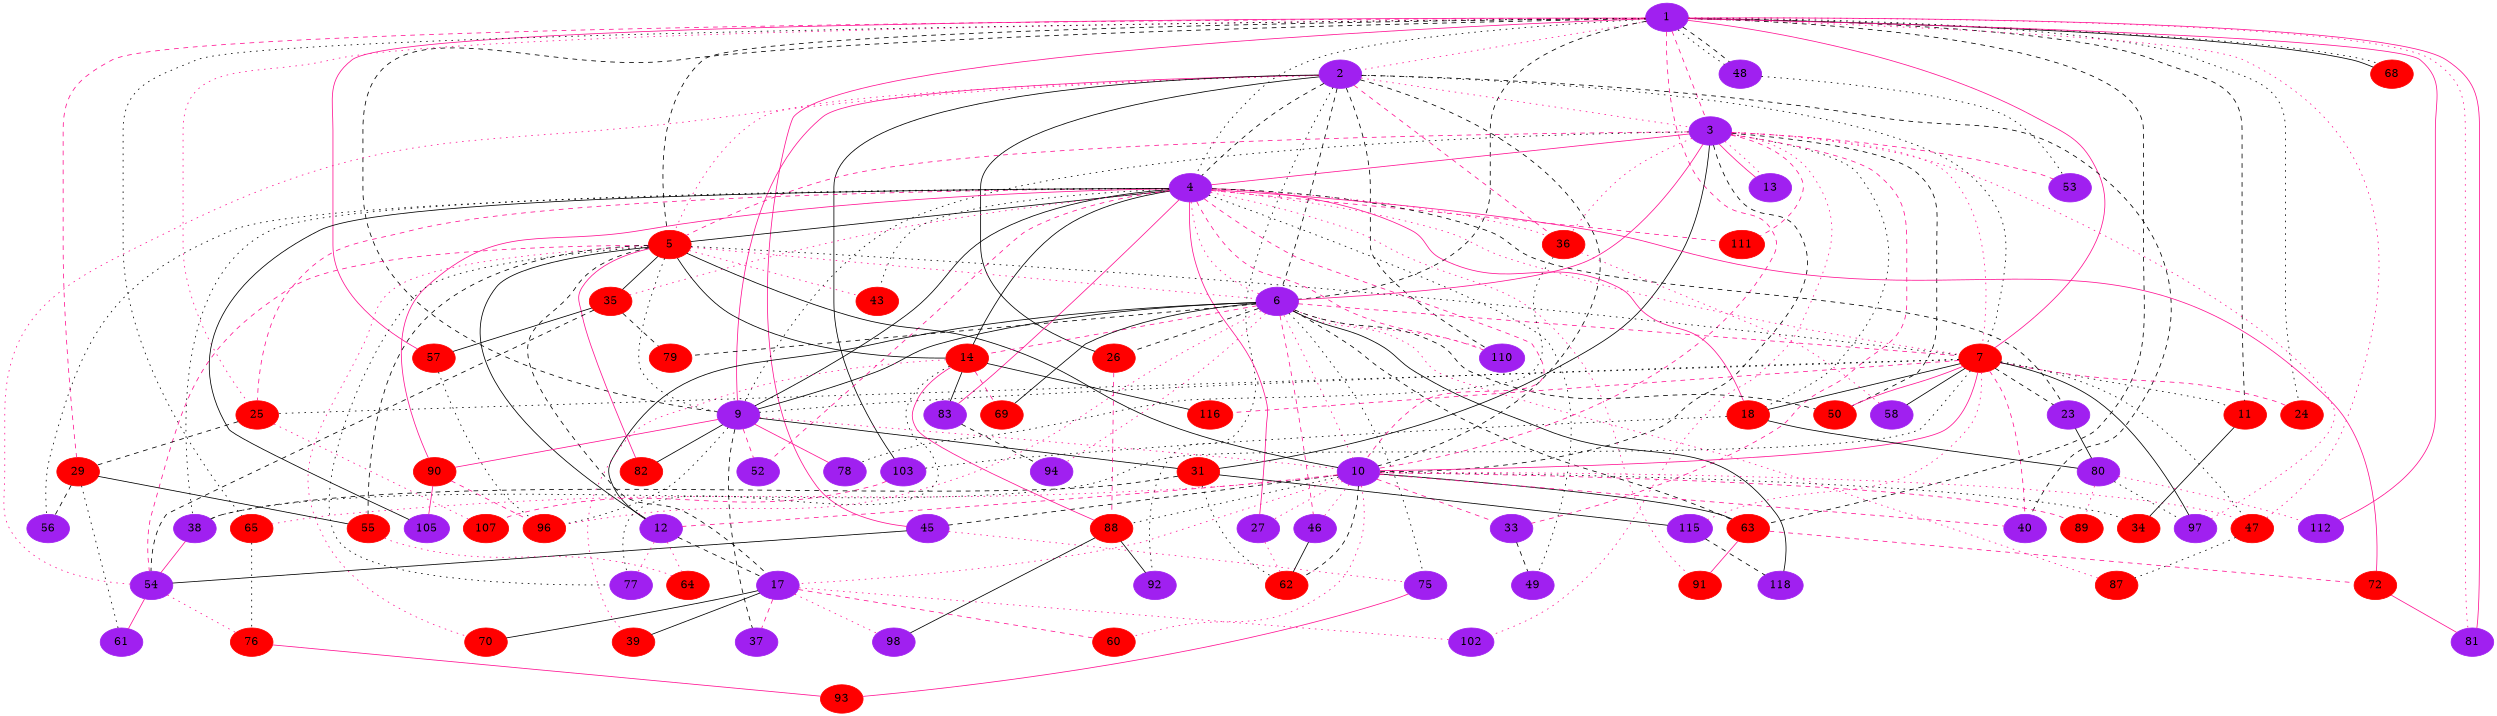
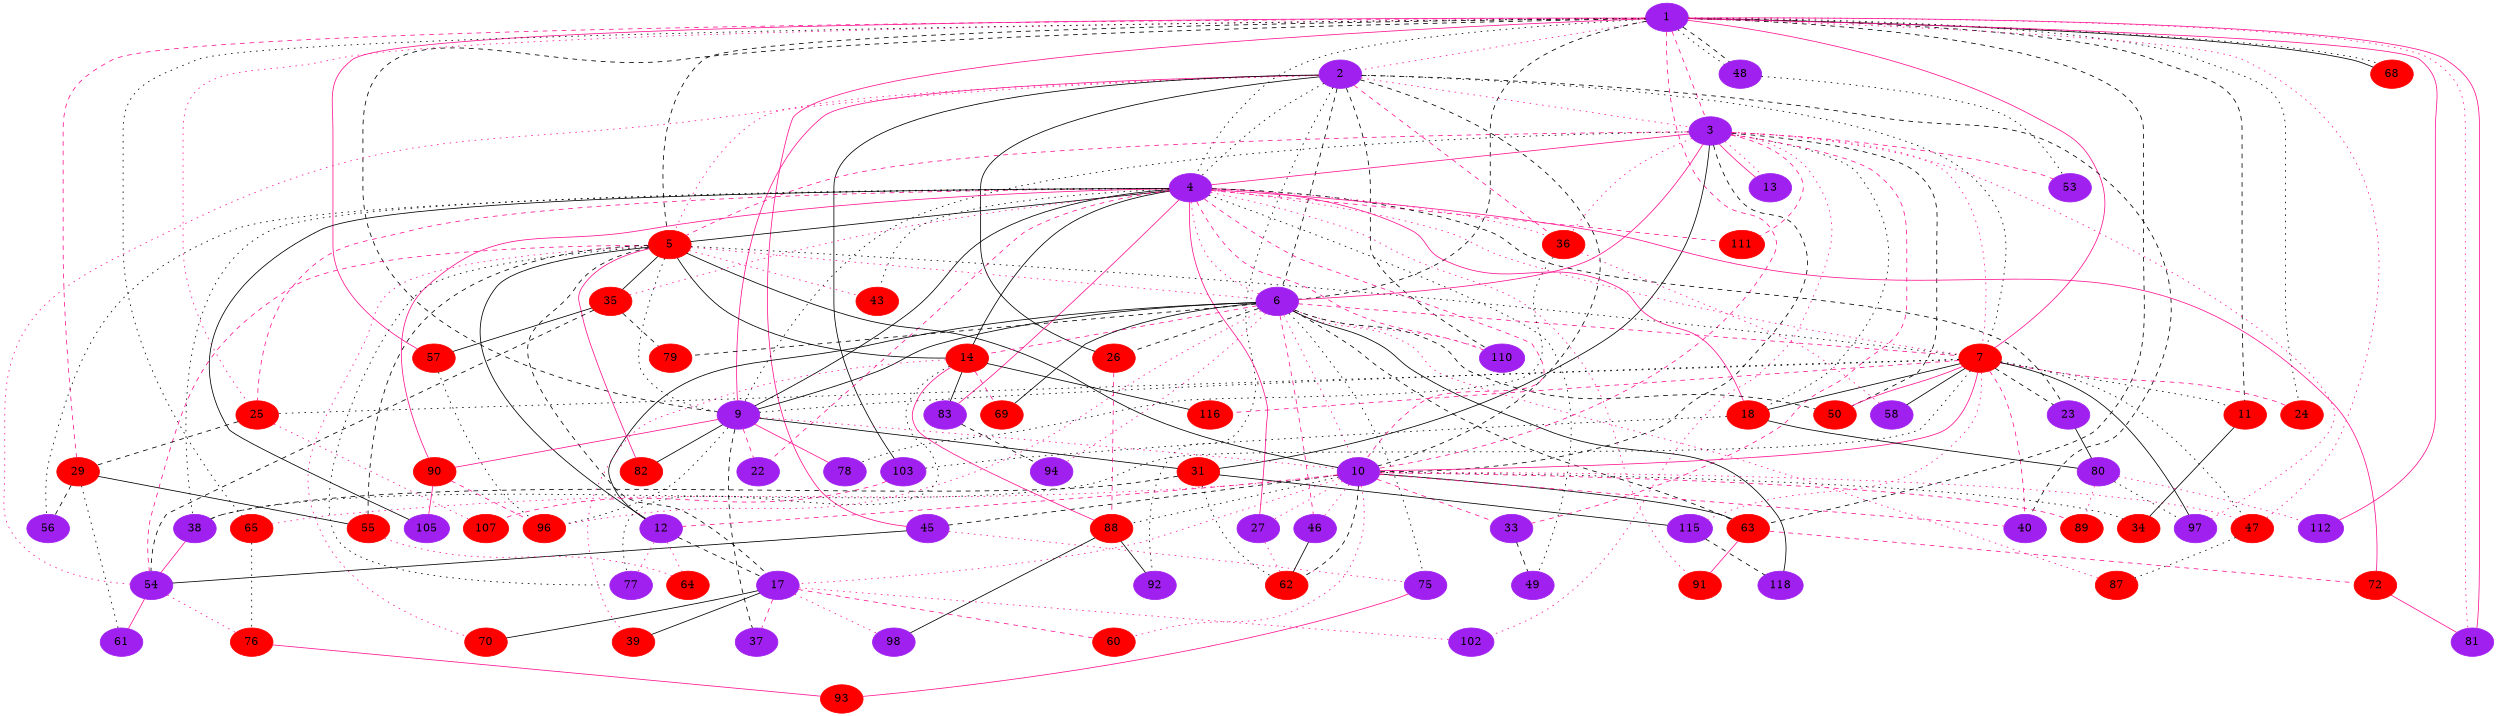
edge "2" -- "4": style dashed -> dotted
node "52": label "52" -> "22"
